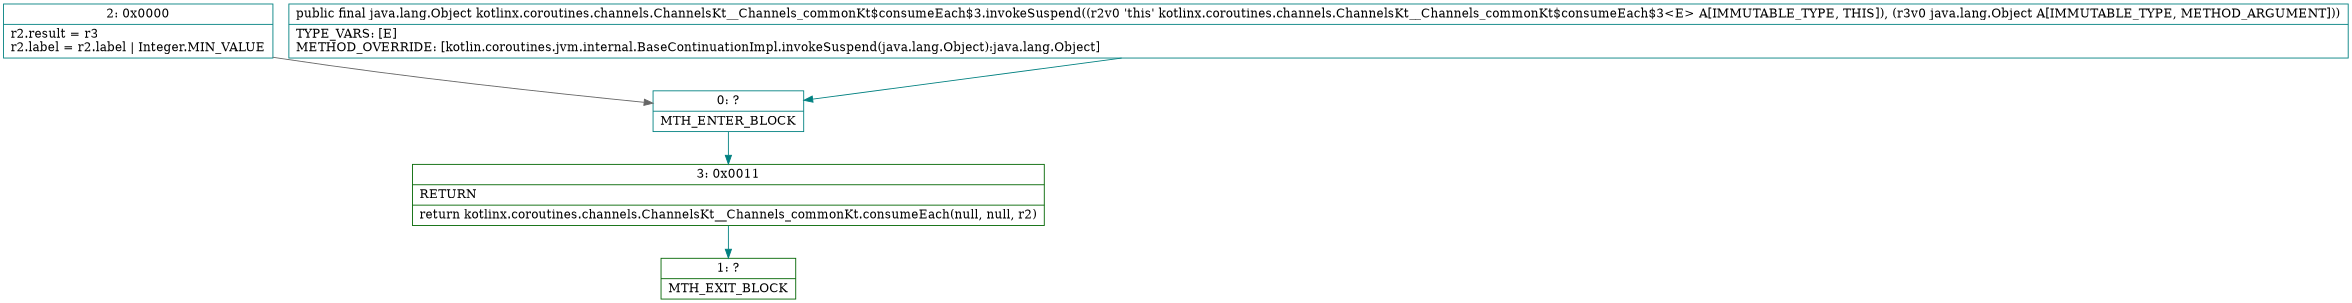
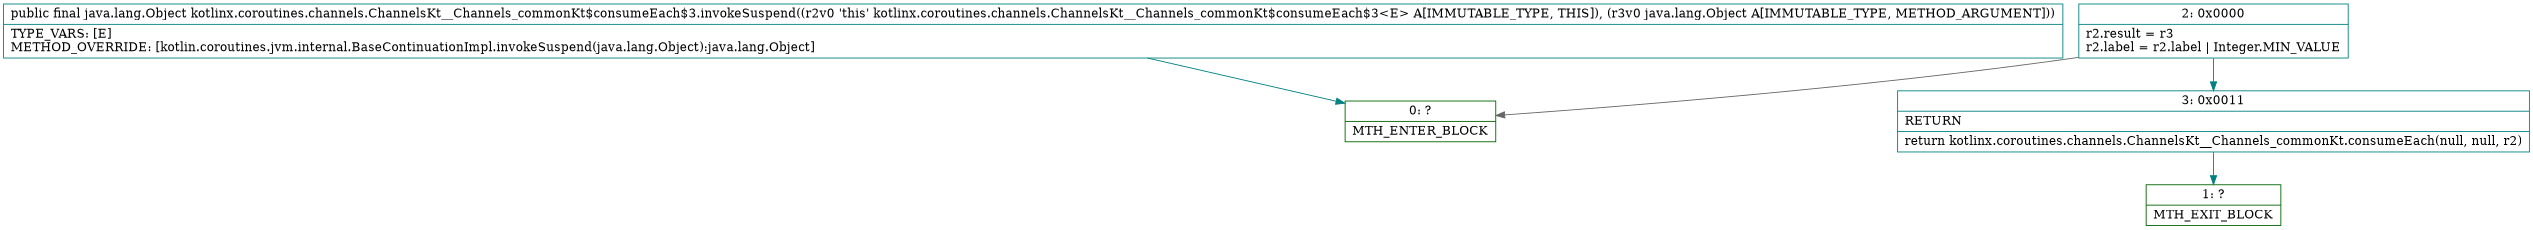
node "0: ?": color teal -> darkgreen
edge "0: ?" -> "3: 0x0011": now "2: 0x0000" -> "3: 0x0011"
node "3: 0x0011": color darkgreen -> teal
